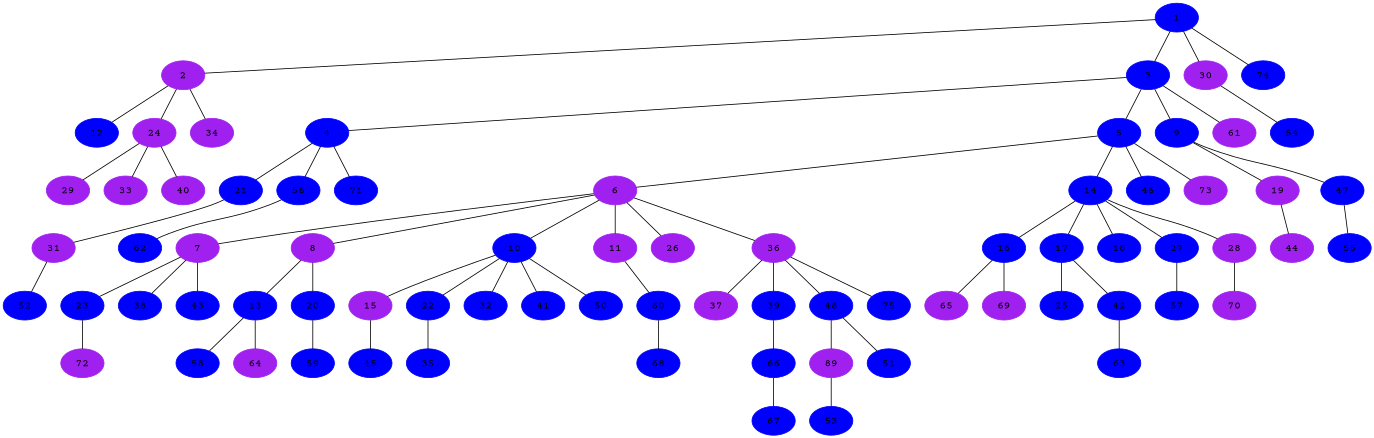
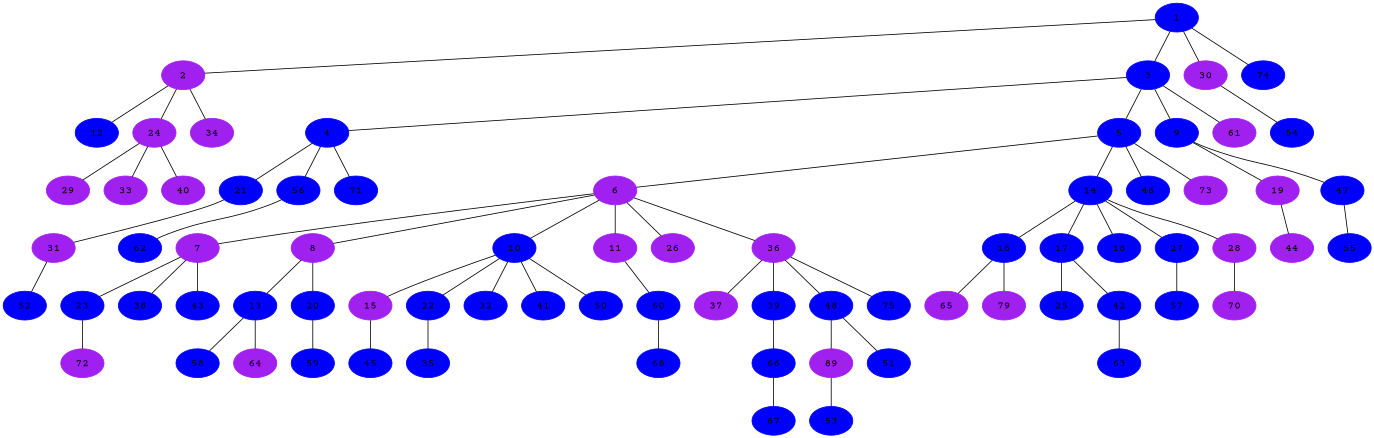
node "69": label "69" -> "79"
